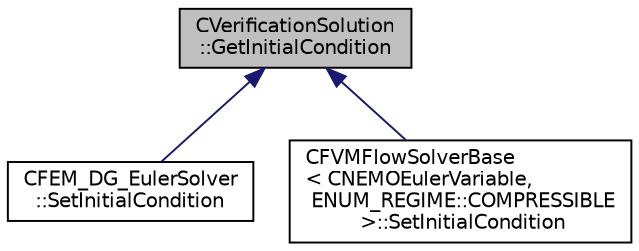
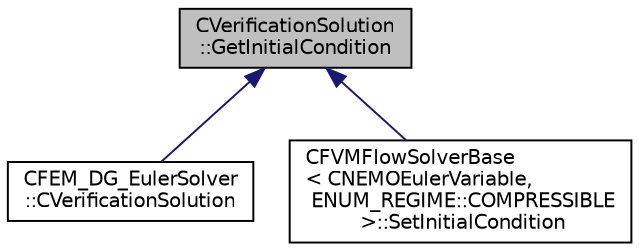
node "CFEM_DG_EulerSolver ::SetInitialCondition": label "CFEM_DG_EulerSolver ::SetInitialCondition" -> "CFEM_DG_EulerSolver ::CVerificationSolution"
